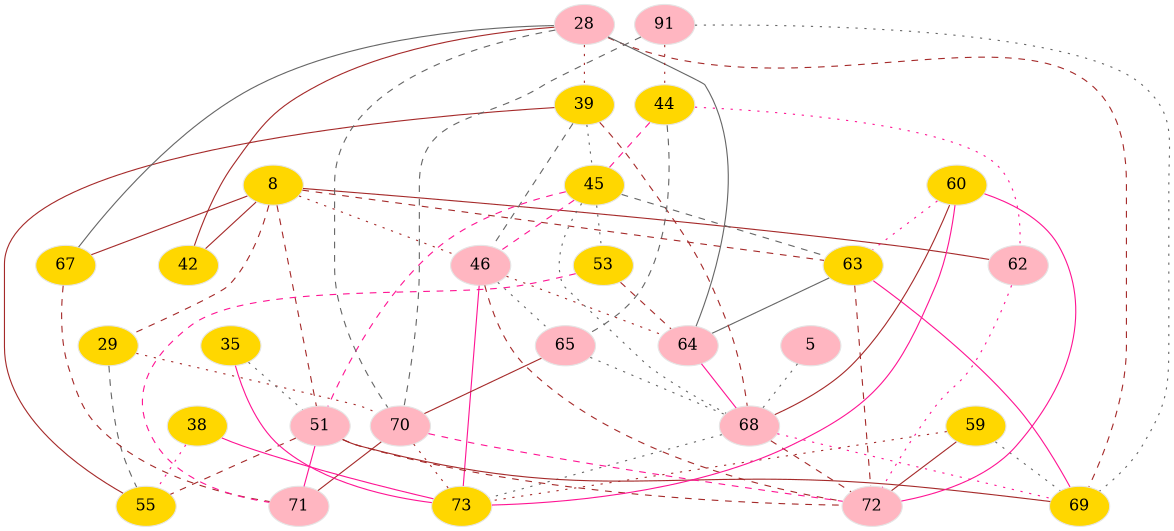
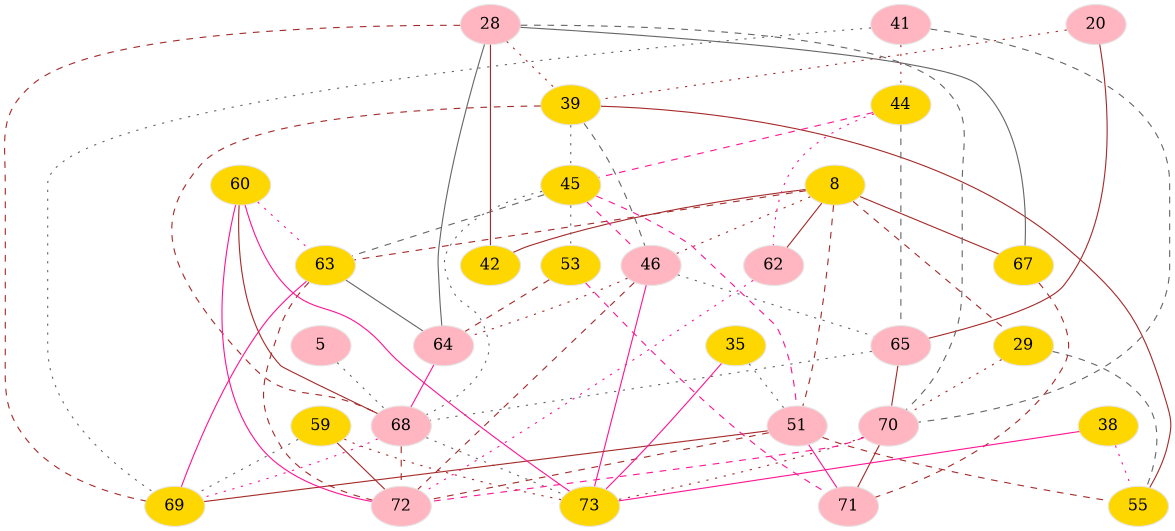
node "91": label "91" -> "41"
node "20": added
